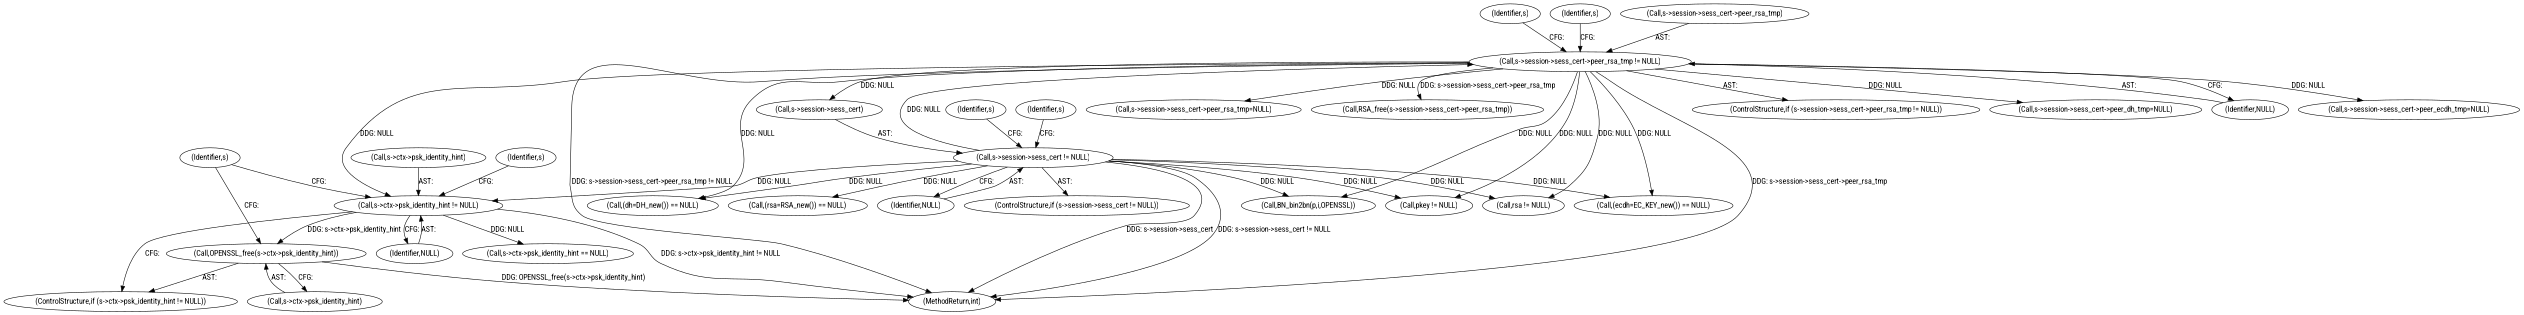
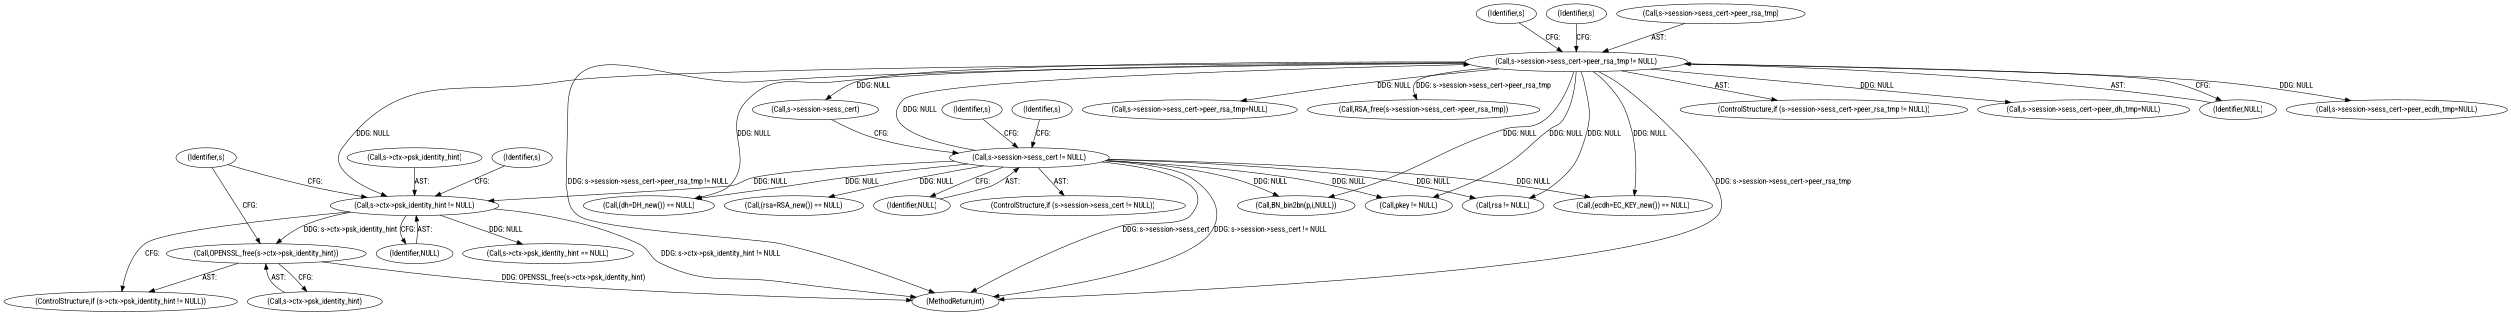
edge "(Call,s->session->sess_cert)" -> "(Call,s->session->sess_cert != NULL)": label "AST: " -> "CFG: "
node "(Call,BN_bin2bn(p,i,OPENSSL))": label "(Call,BN_bin2bn(p,i,OPENSSL))" -> "(Call,BN_bin2bn(p,i,NULL))"
